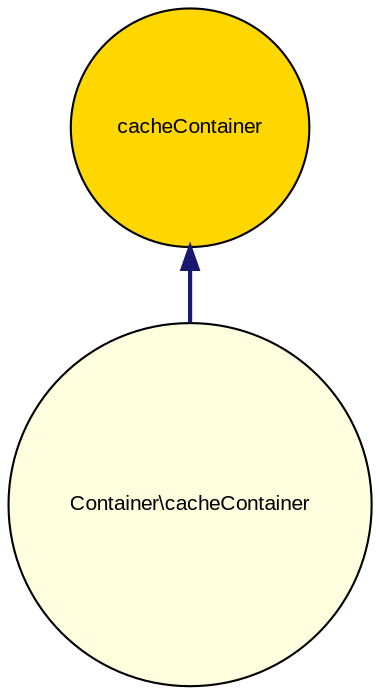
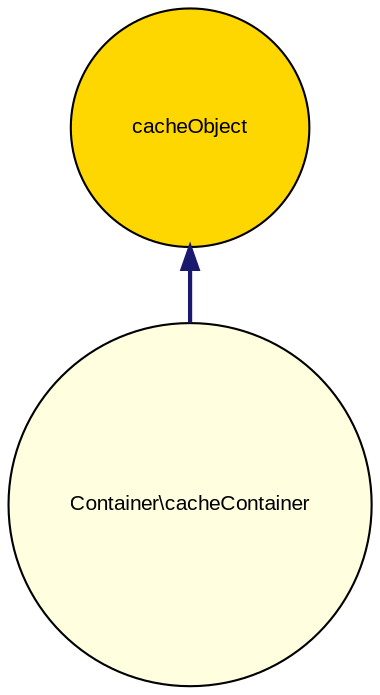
node "cacheContainer": label "cacheContainer" -> "cacheObject"
